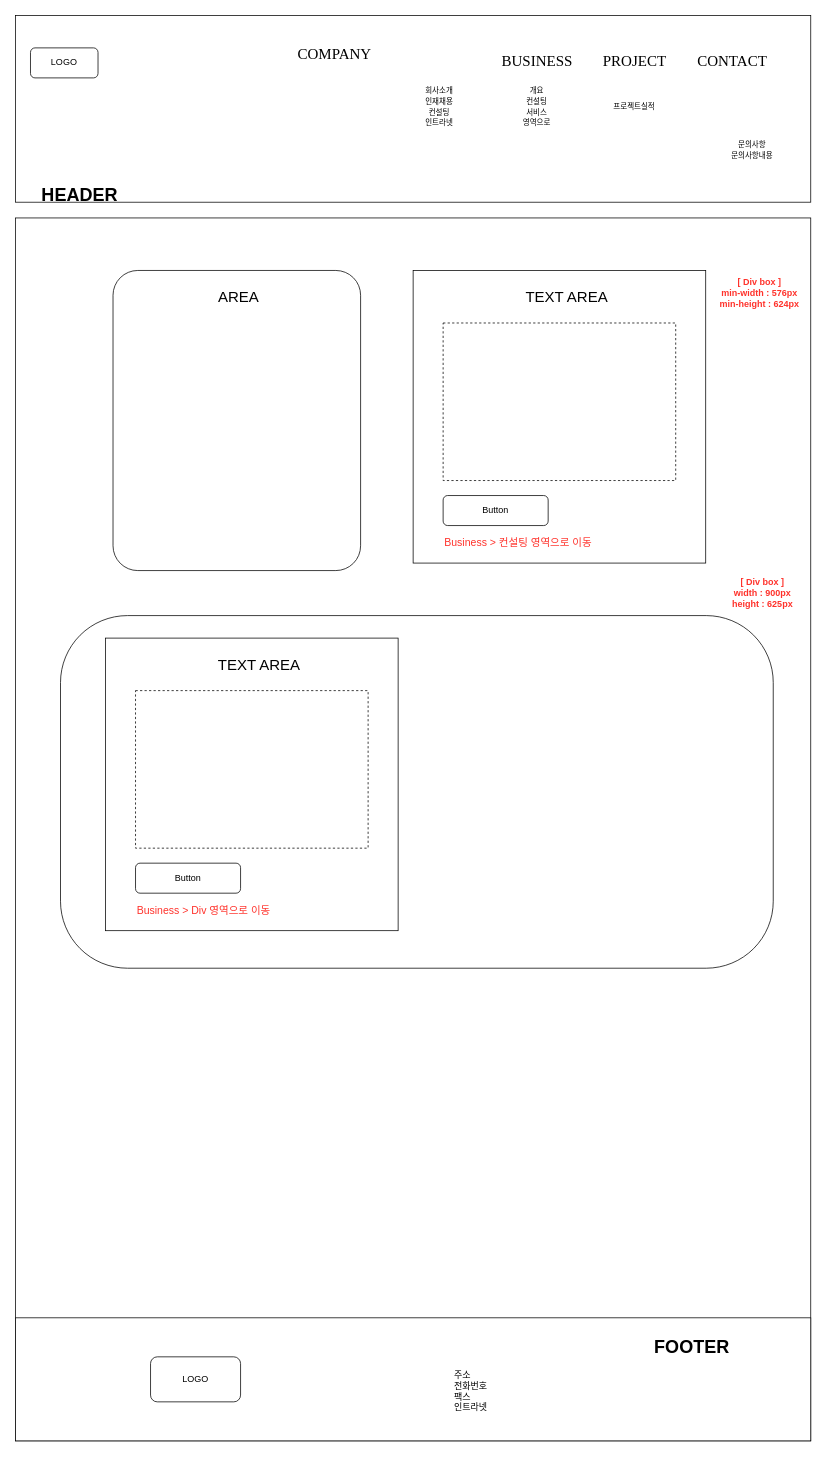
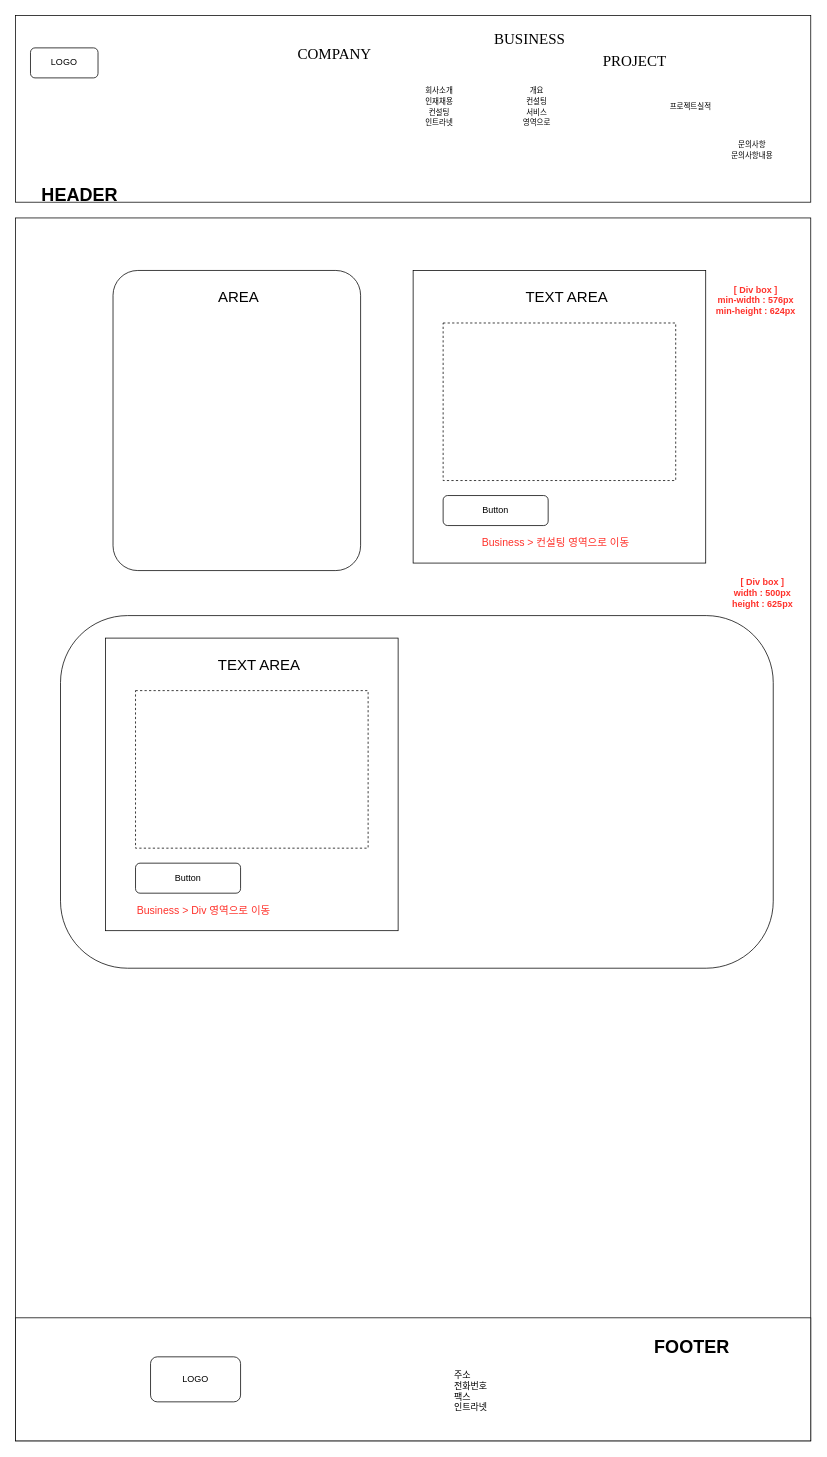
node "BUSINESS": moved (537, 62) -> (529, 39)
node "CONTACT": removed
node "프로젝트실적": moved (634, 106) -> (690, 106)
node "[ Div box ] min-width : 576px min-height : 624px": moved (759, 293) -> (756, 300)
node "Business > 컨설팅 영역으로 이동": moved (548, 543) -> (585, 543)
node "[ Div box ] width : 900px height : 625px": label "[ Div box ] width : 900px height : 625px" -> "[ Div box ] width : 500px height : 625px"
